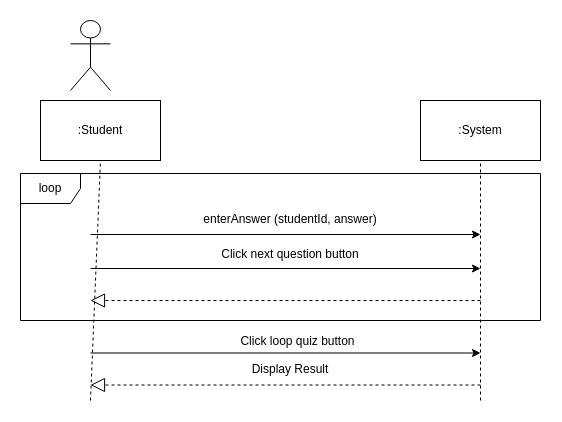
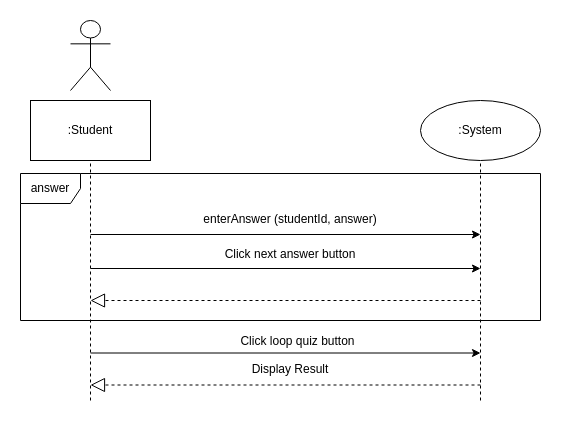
node ":Student": moved (101, 131) -> (91, 131)
node ":System": shape rectangle -> ellipse
node "loop": label "loop" -> "answer"
node "Click next question button": label "Click next question button" -> "Click next answer button"
